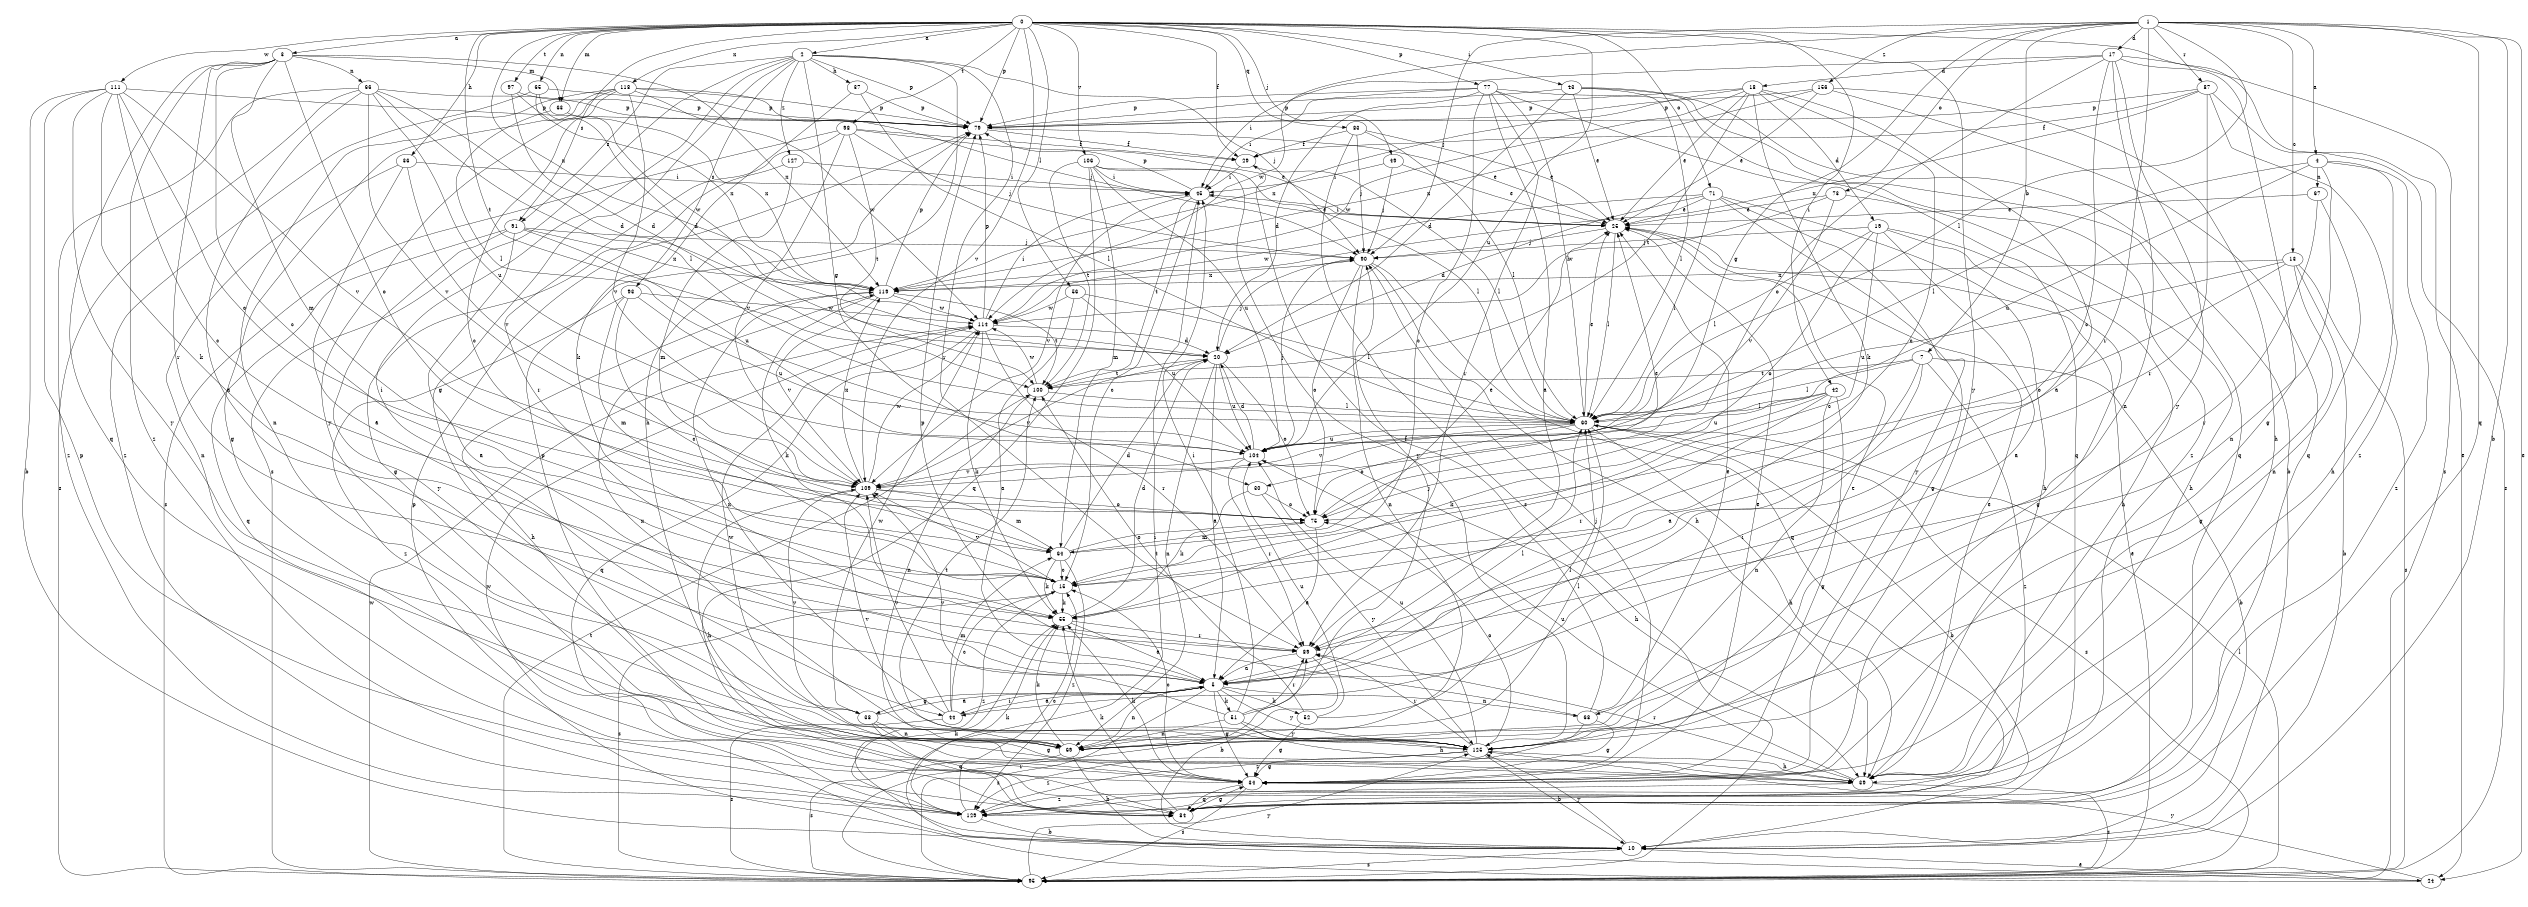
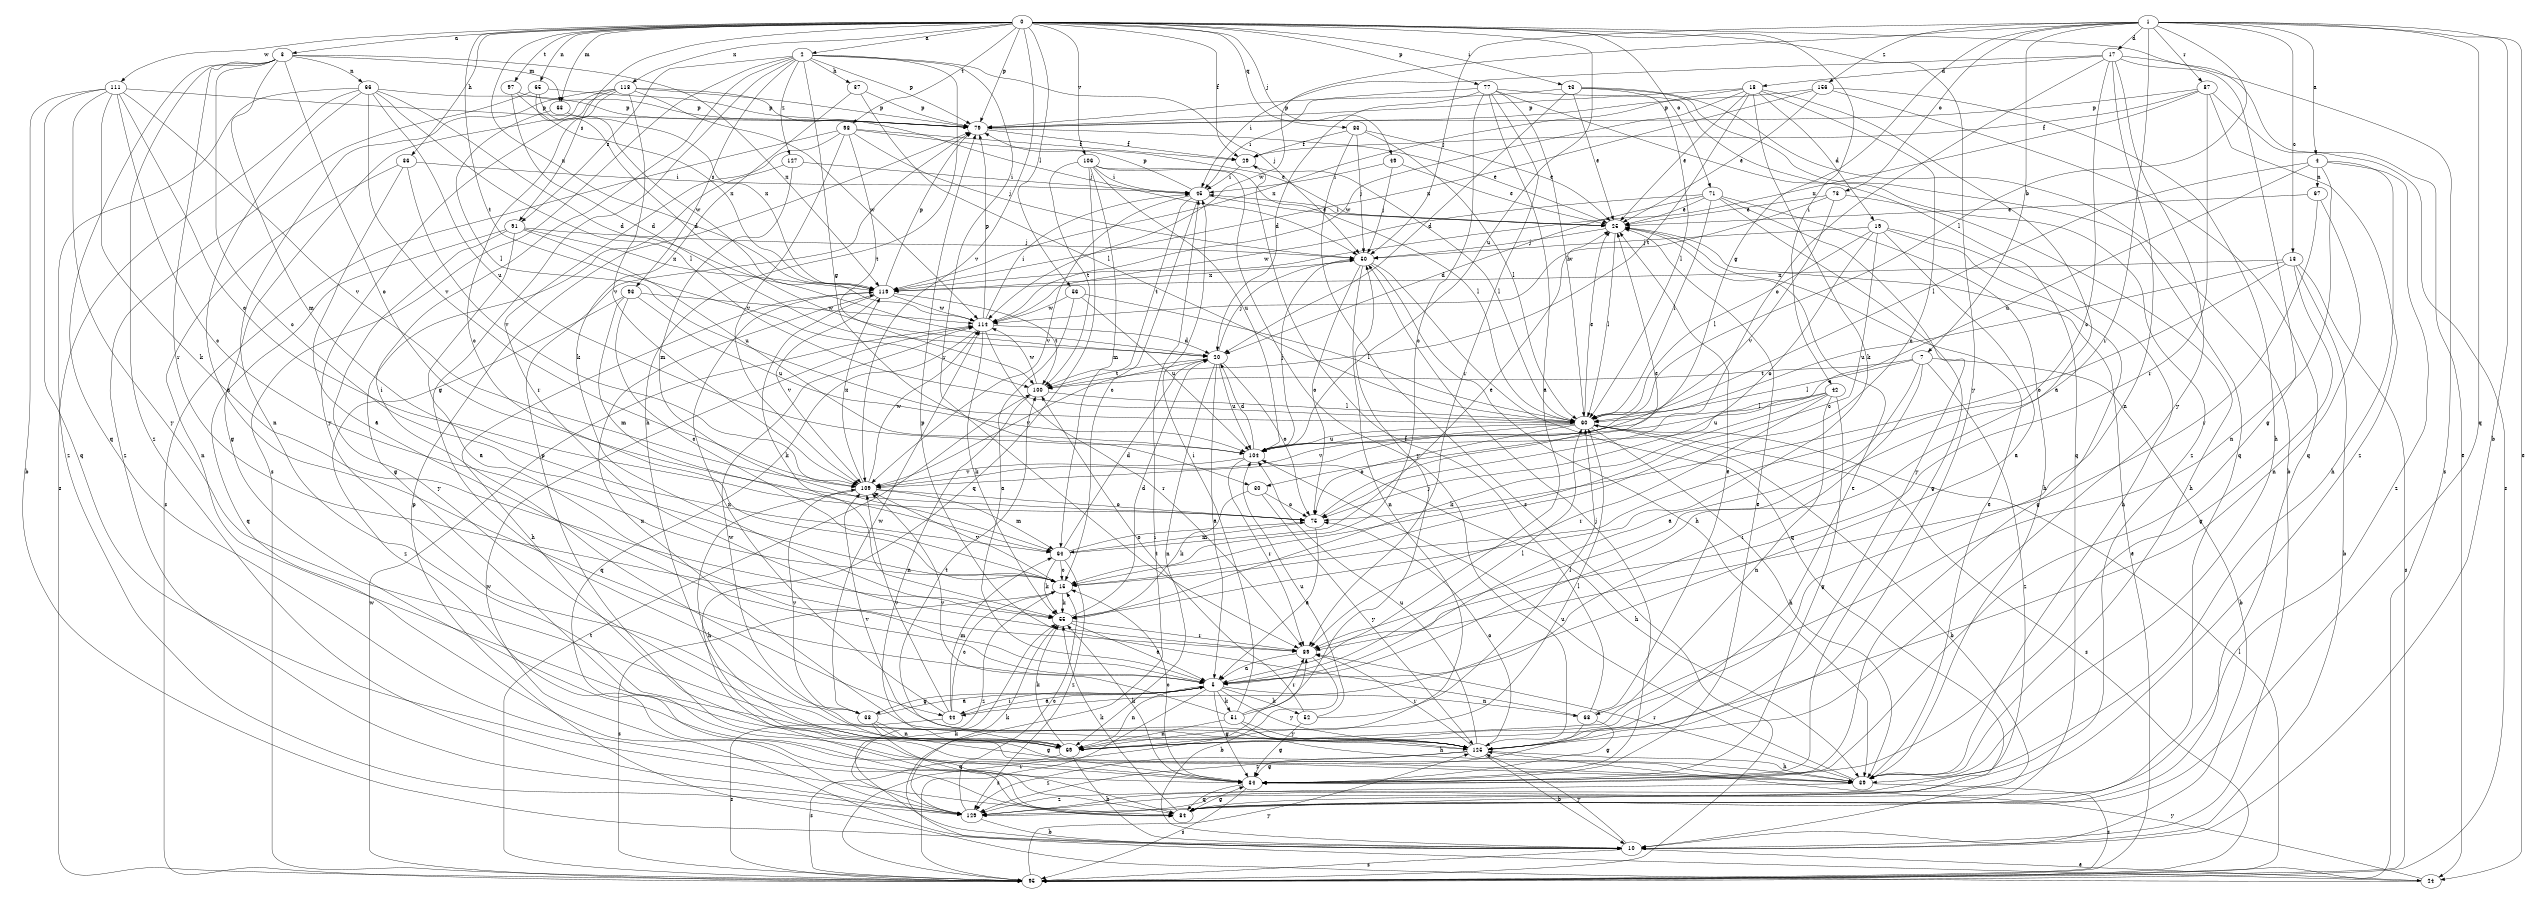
edge "77" -> "79": removed, label "p"
node "90": label "90" -> "50"
edge "111" -> "84": label "p" -> "q"
